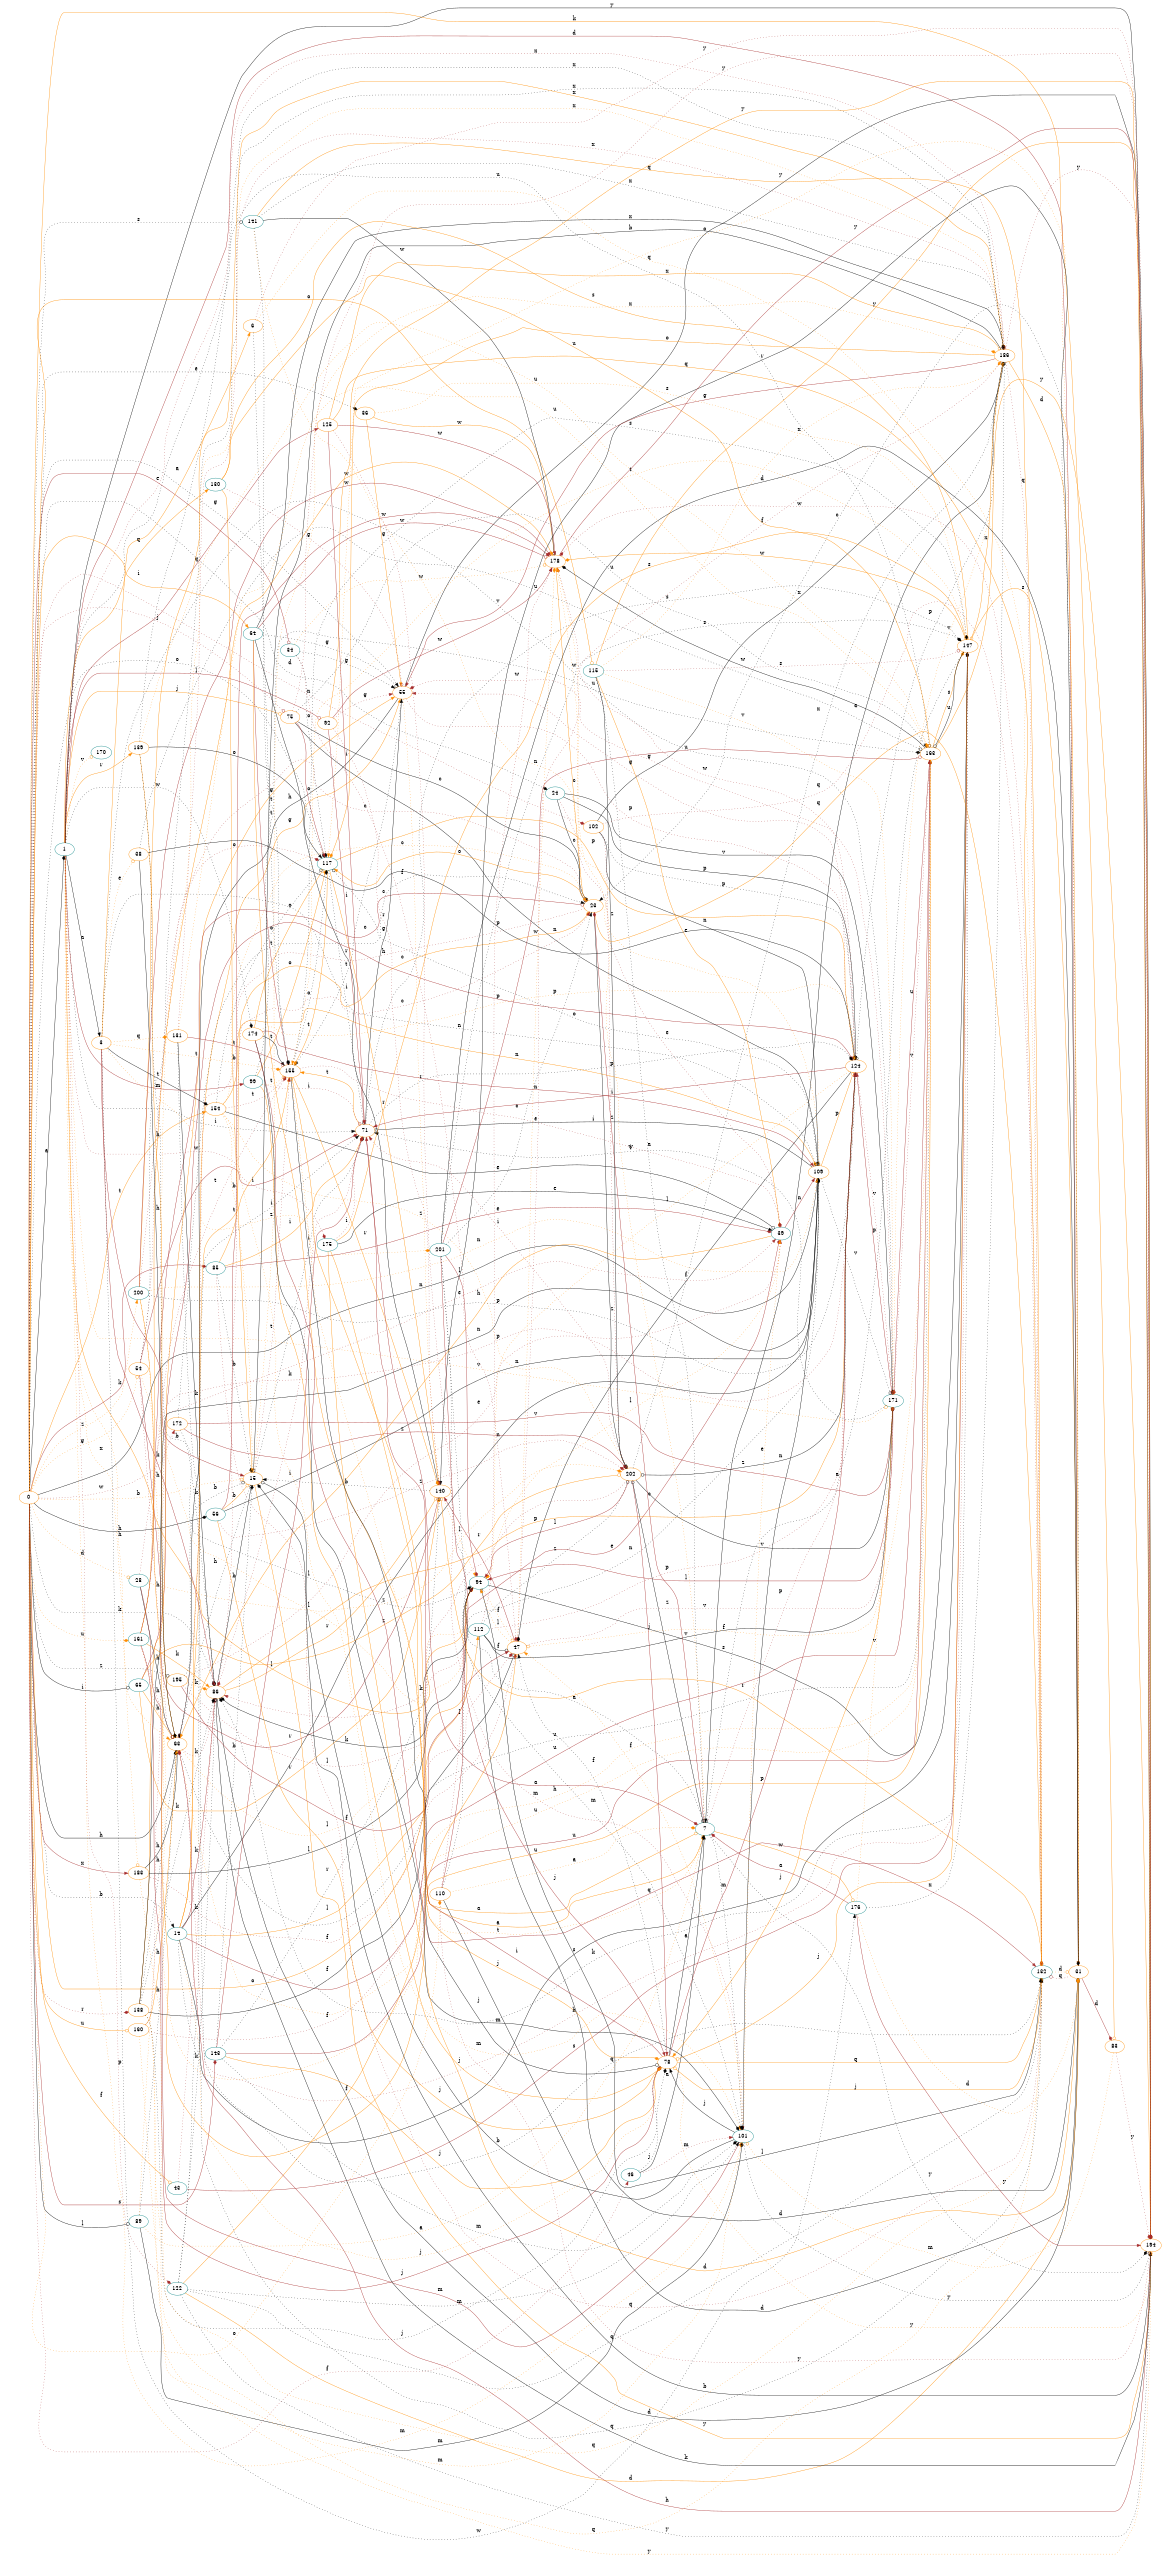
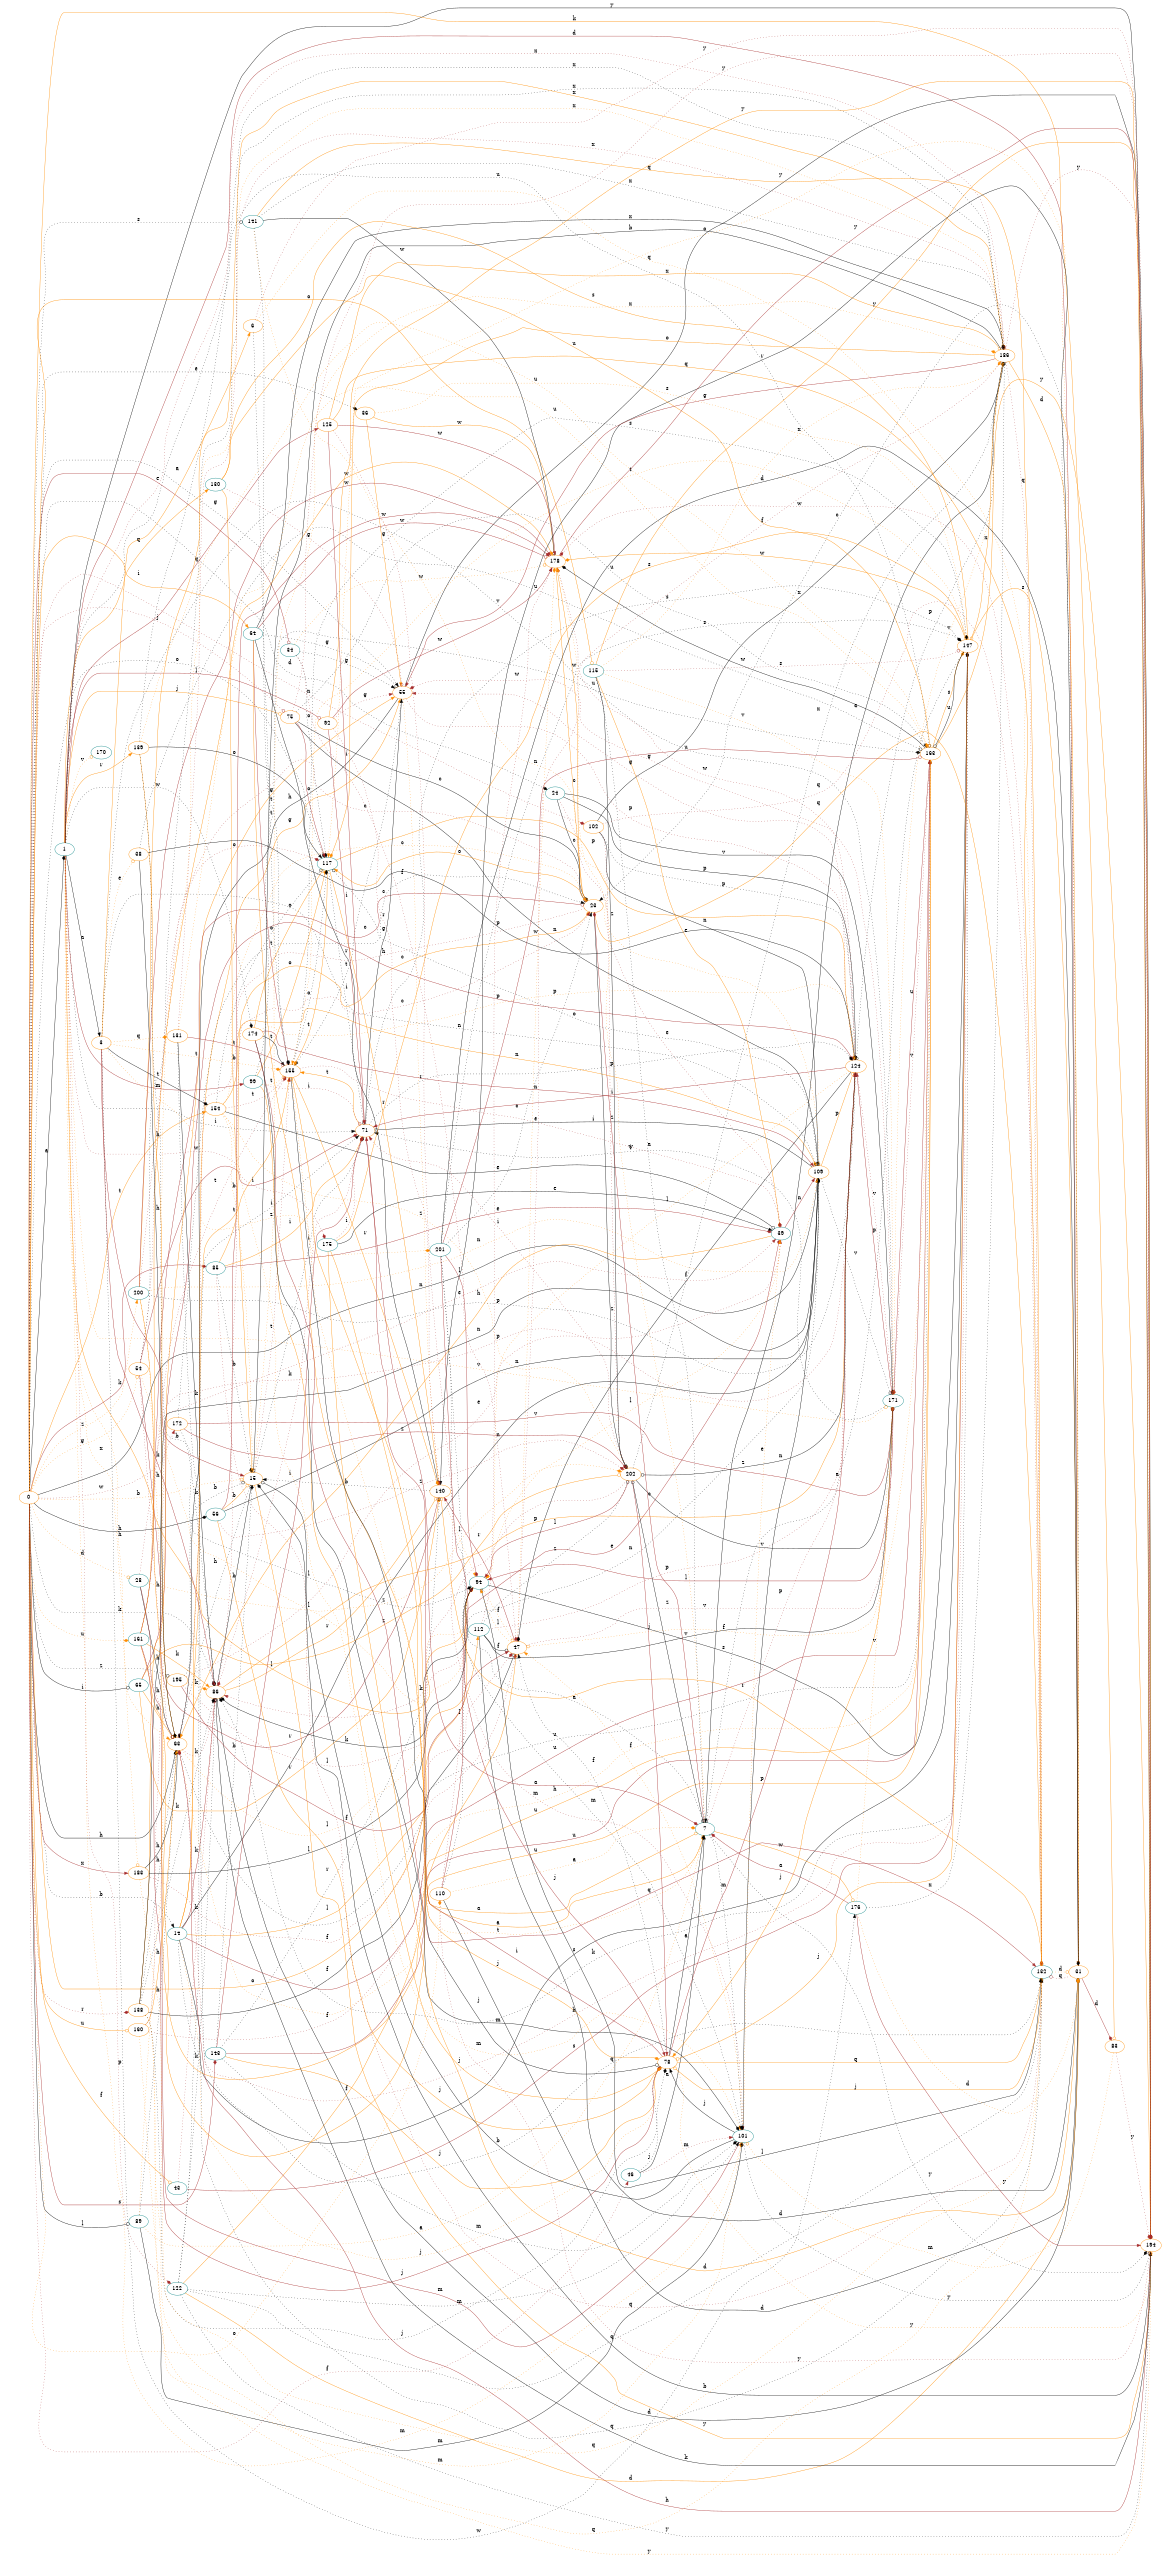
edge "23" -> "178": style dotted -> solid
edge "161" -> "163": style dotted -> solid
